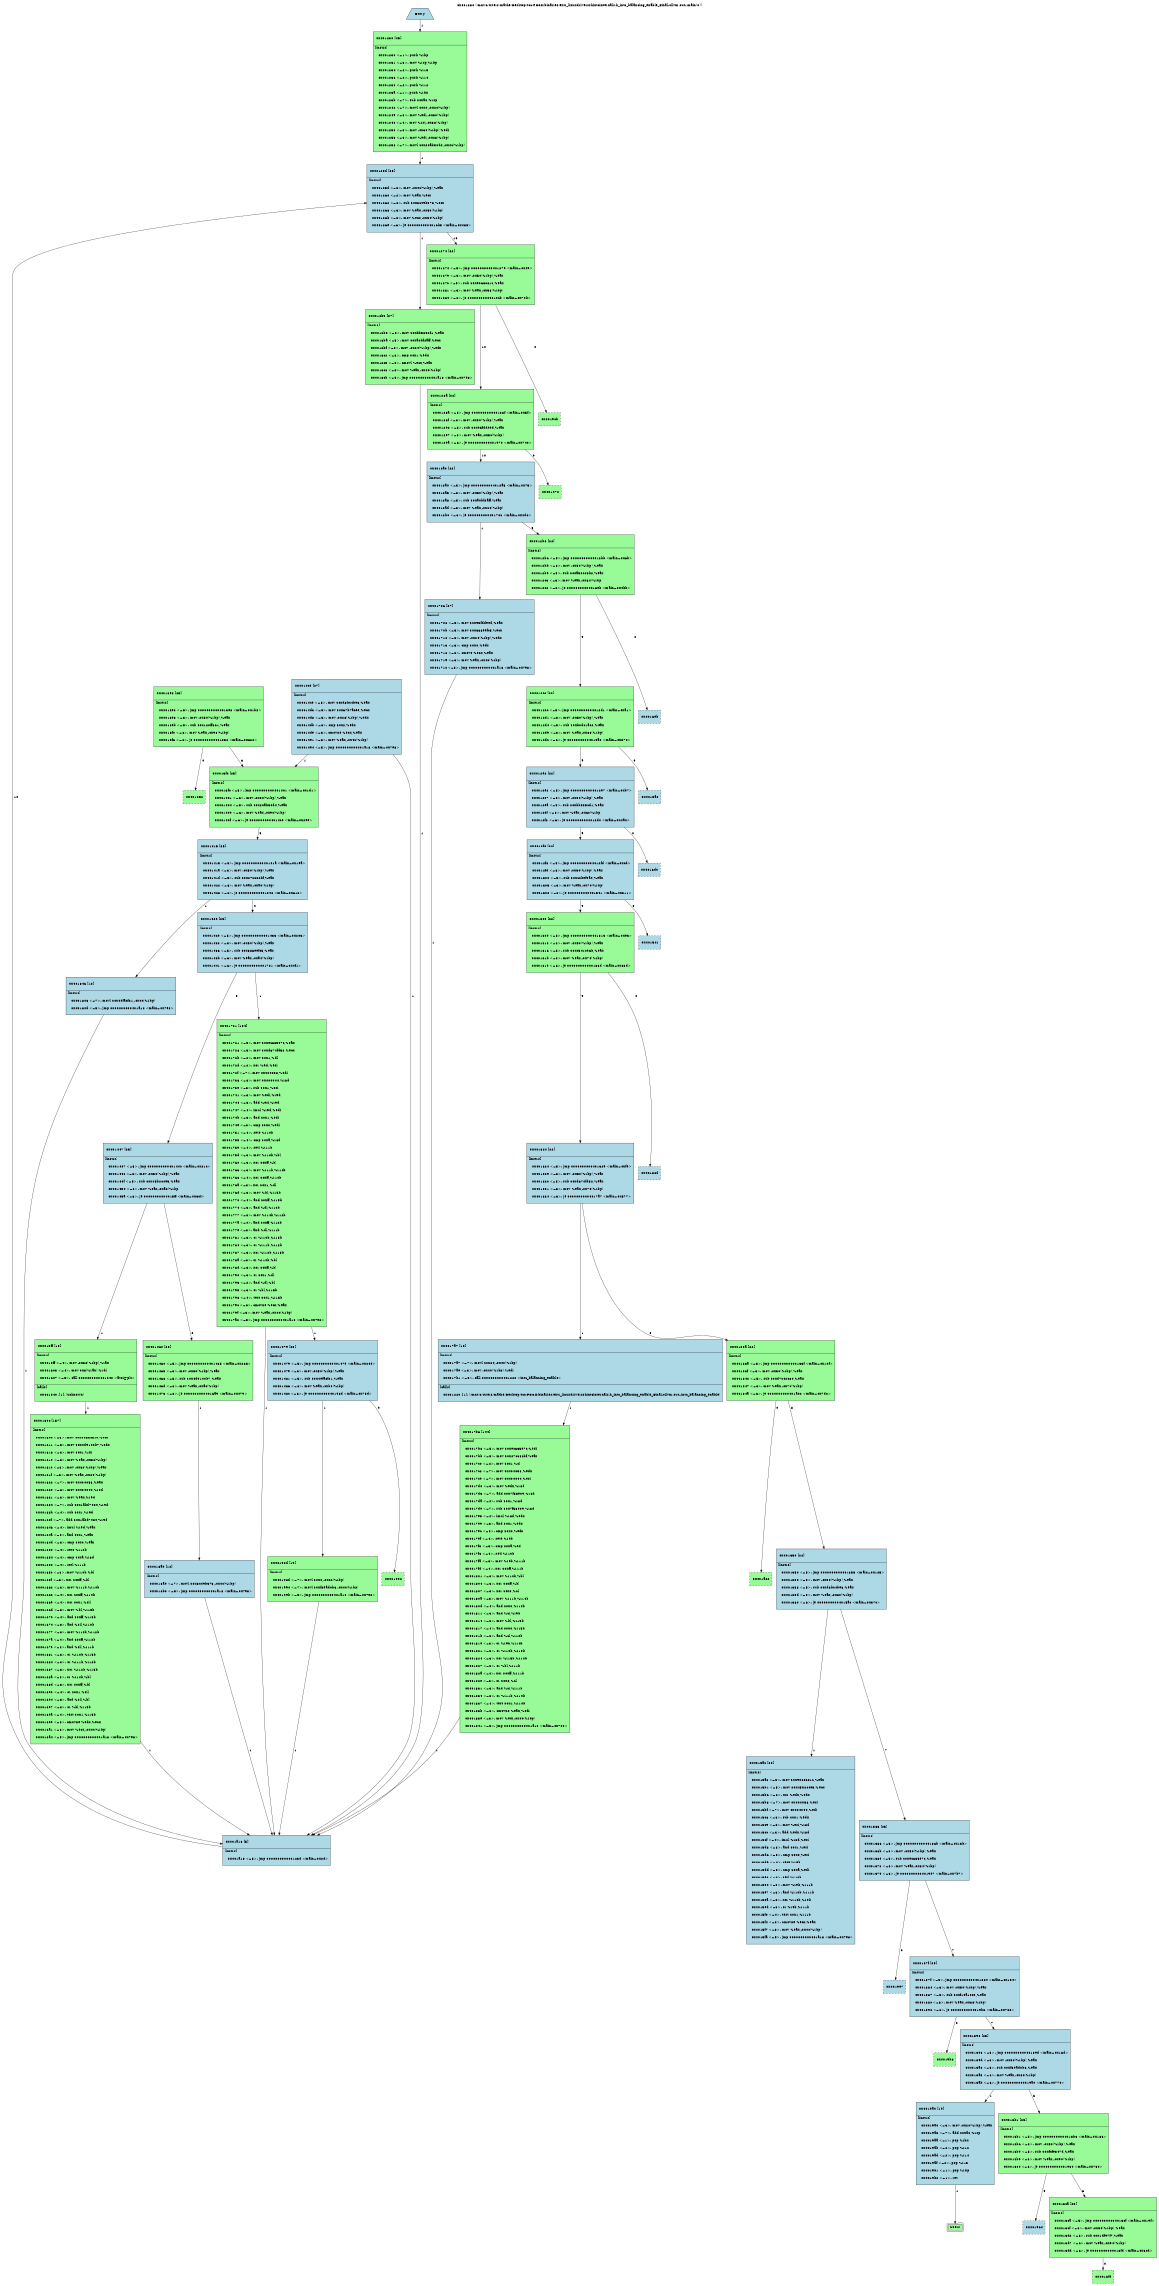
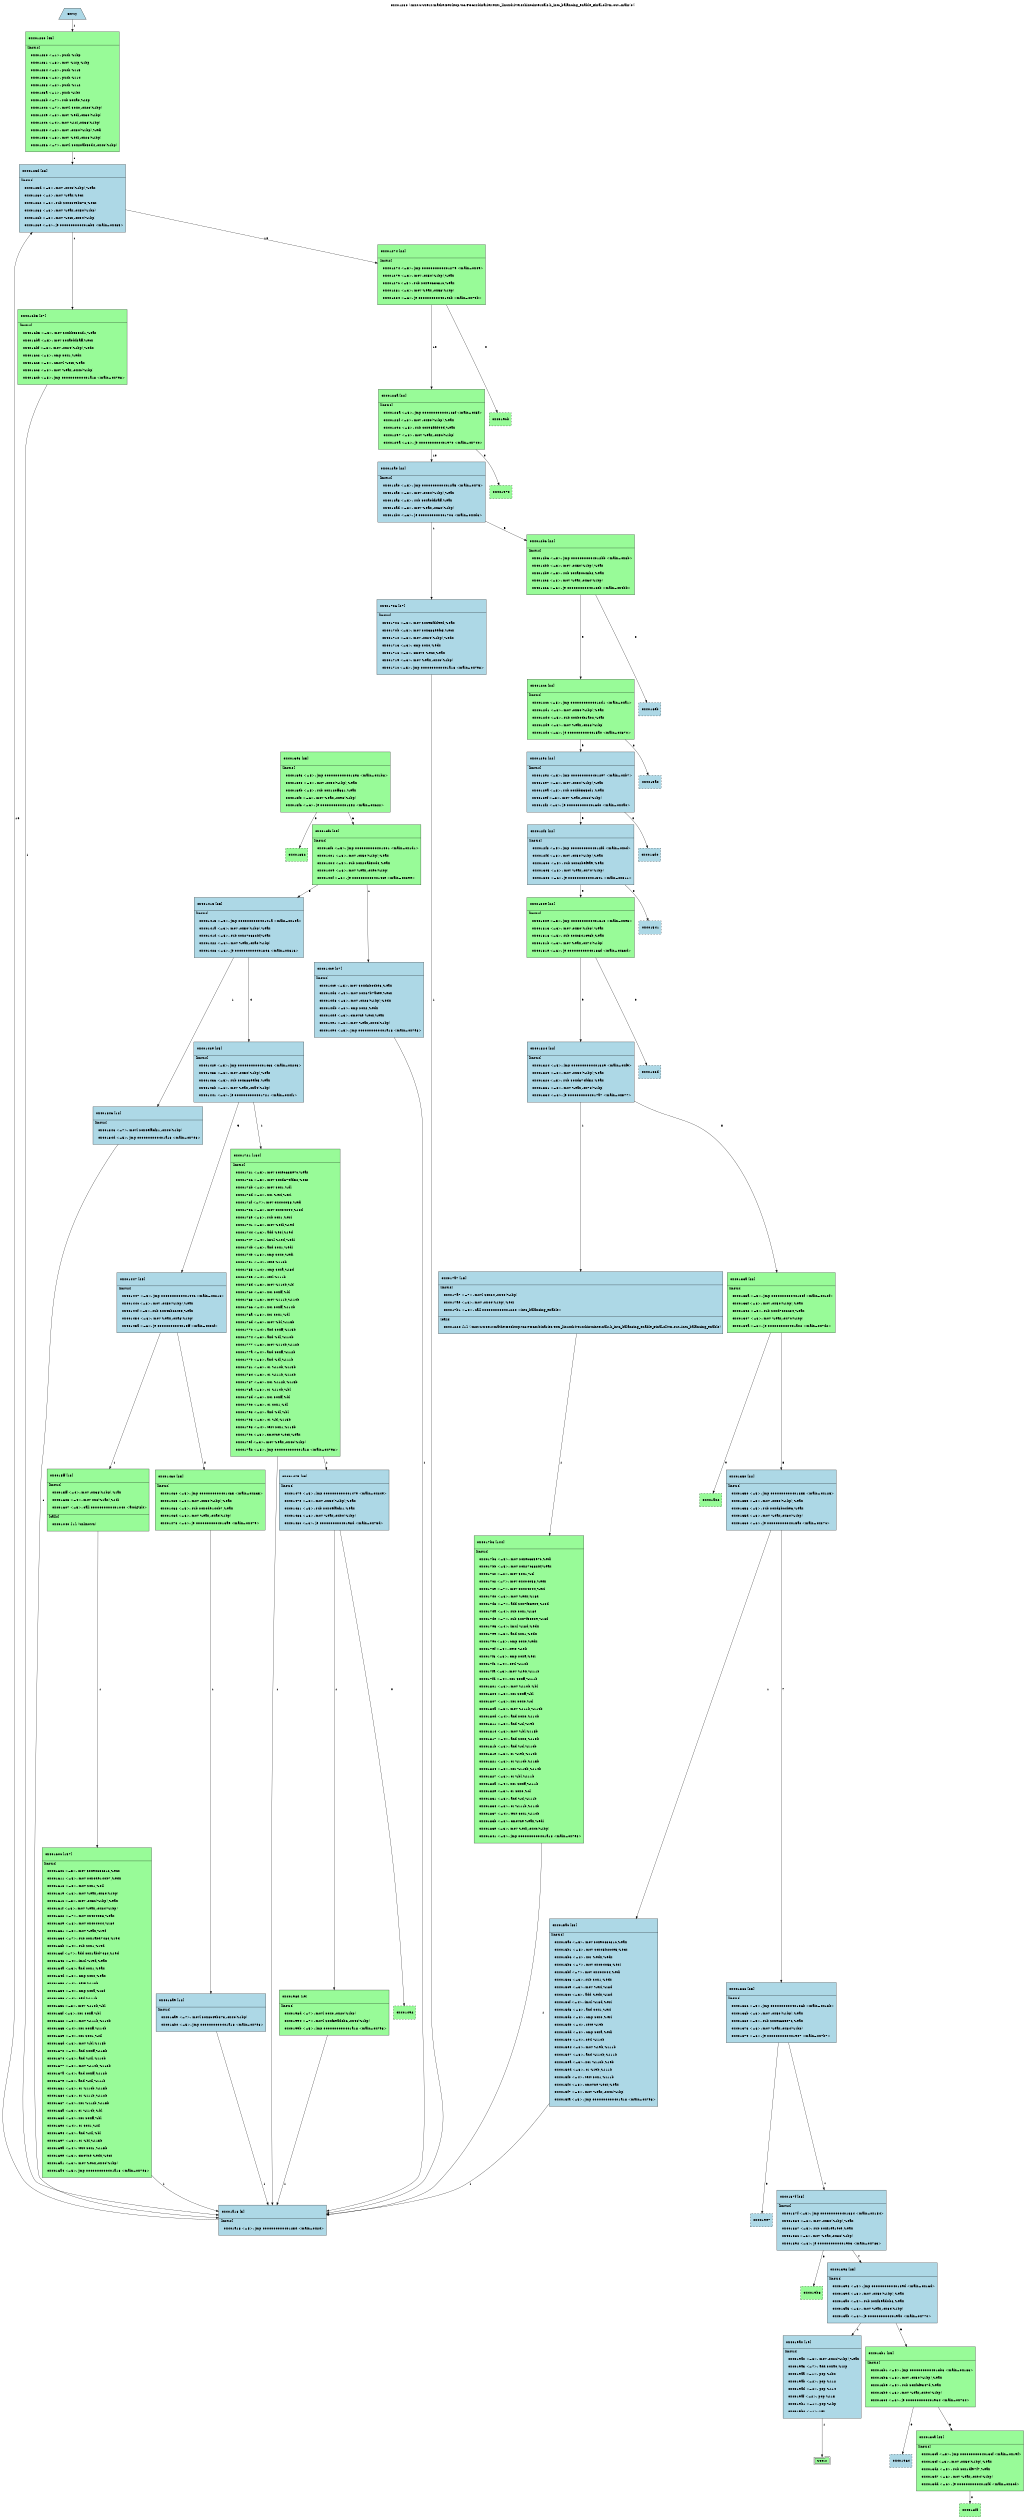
edge "0x4014ce [27]" -> "0x4013fc [25]": reversed
edge "0x4015ac [83]" -> "0x401a18 [5]": added, label "1"
